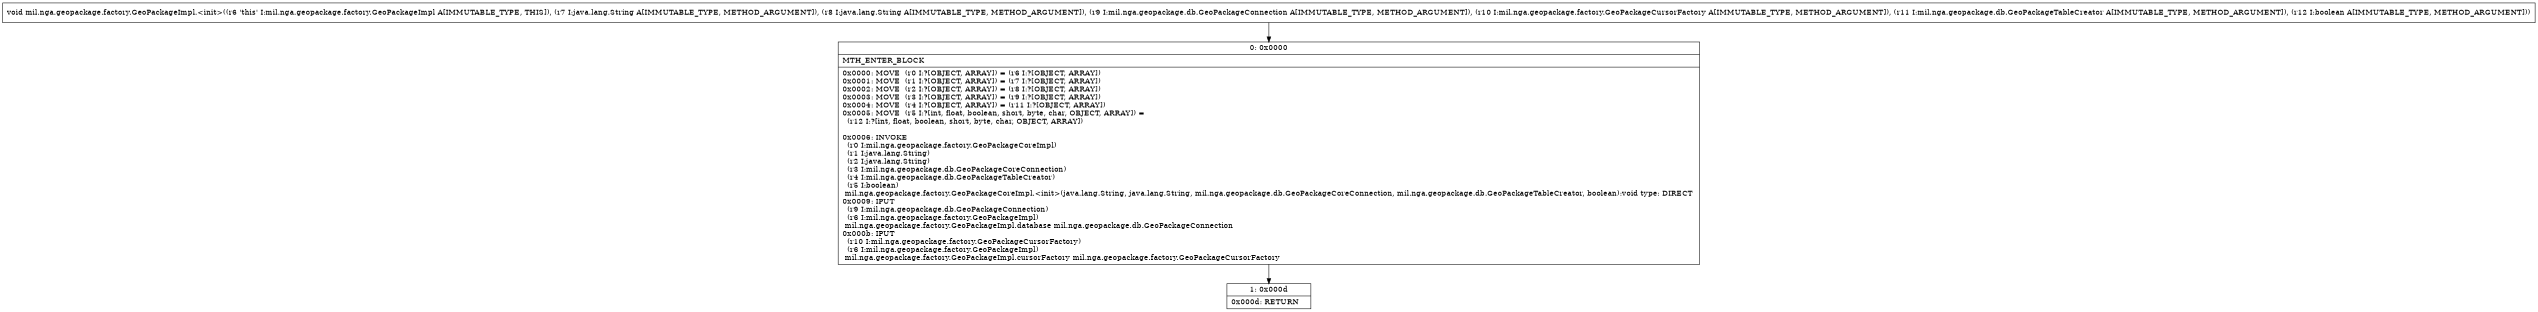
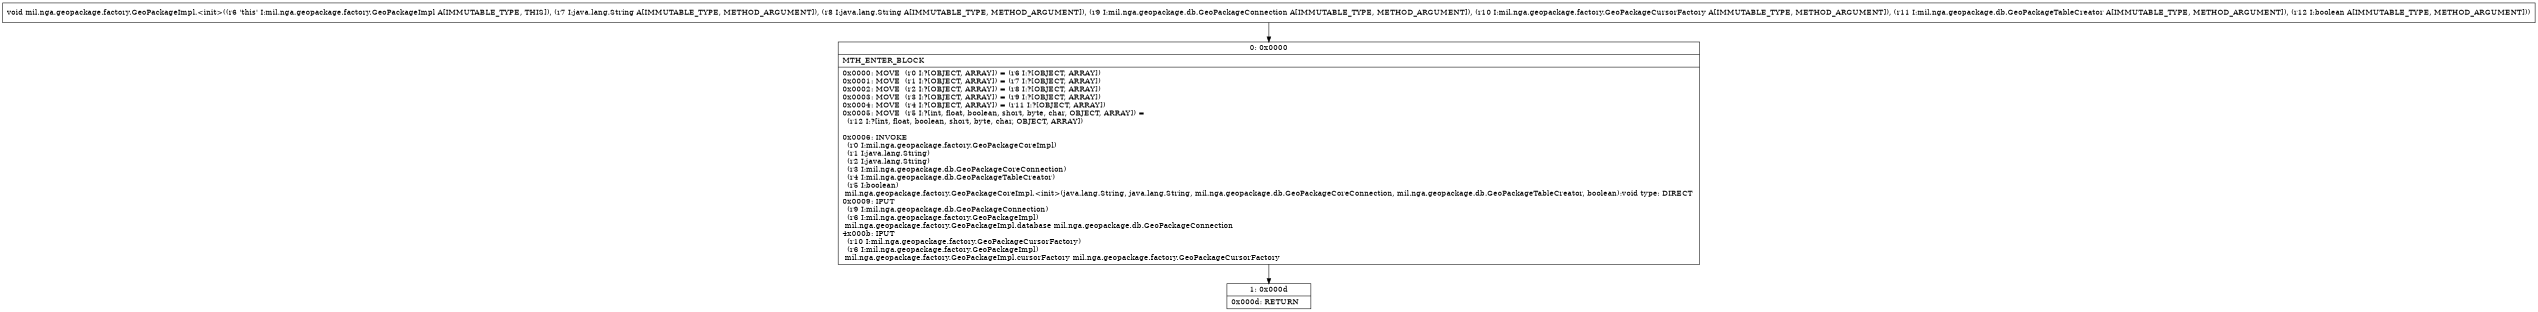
node "0: 0x0000": text "0x000b: IPUT" -> "4x000b: IPUT"
